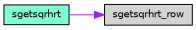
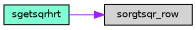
node "sgetsqrhrt_row": label "sgetsqrhrt_row" -> "sorgtsqr_row"
